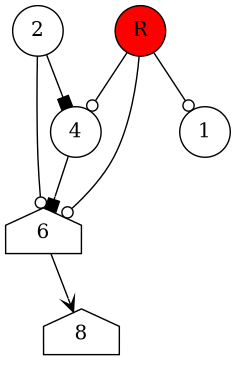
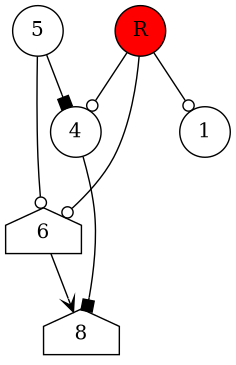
node "2": label "2" -> "5"
edge "4" -> "6": now "4" -> "8"
